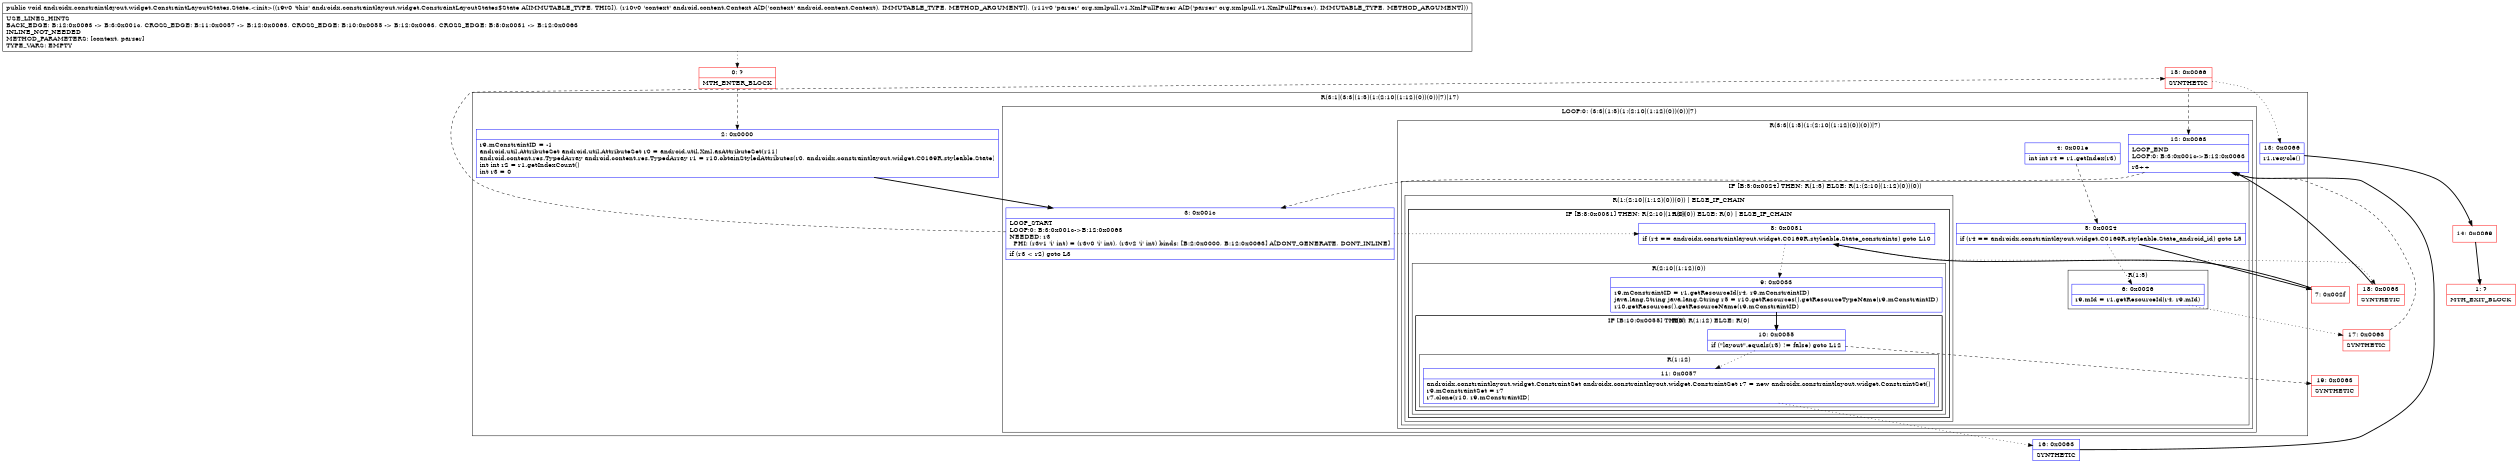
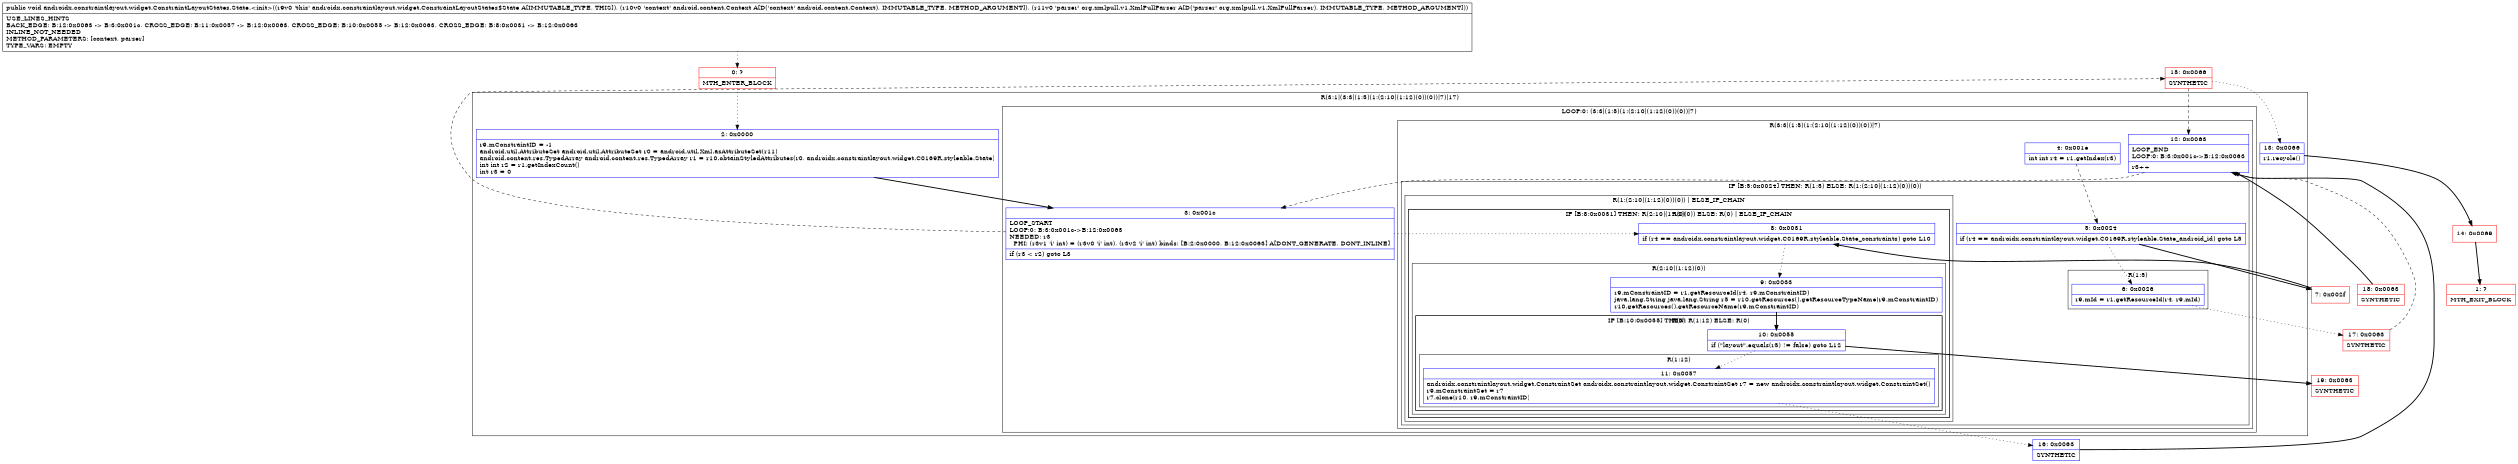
edge "0: ?" -> "2: 0x0000": style dashed -> dotted
edge "8: 0x0031" -> "18: 0x0063": removed
edge "10: 0x0055" -> "19: 0x0063": style dashed -> bold
